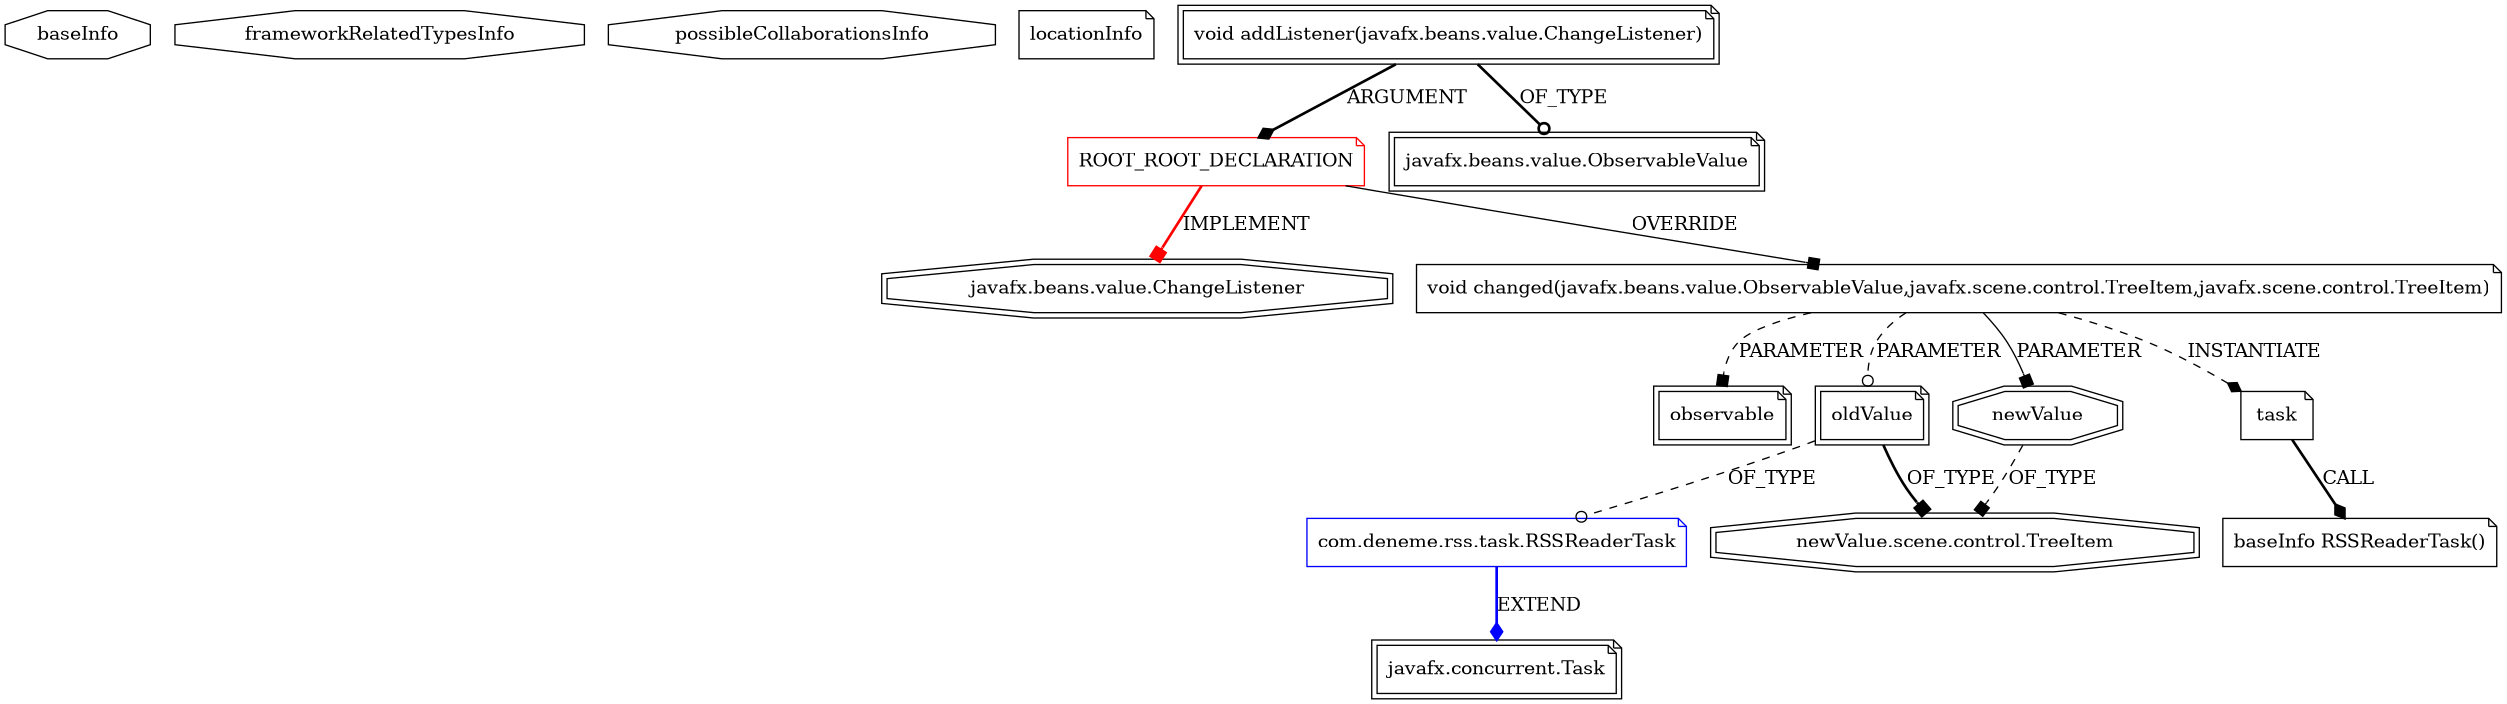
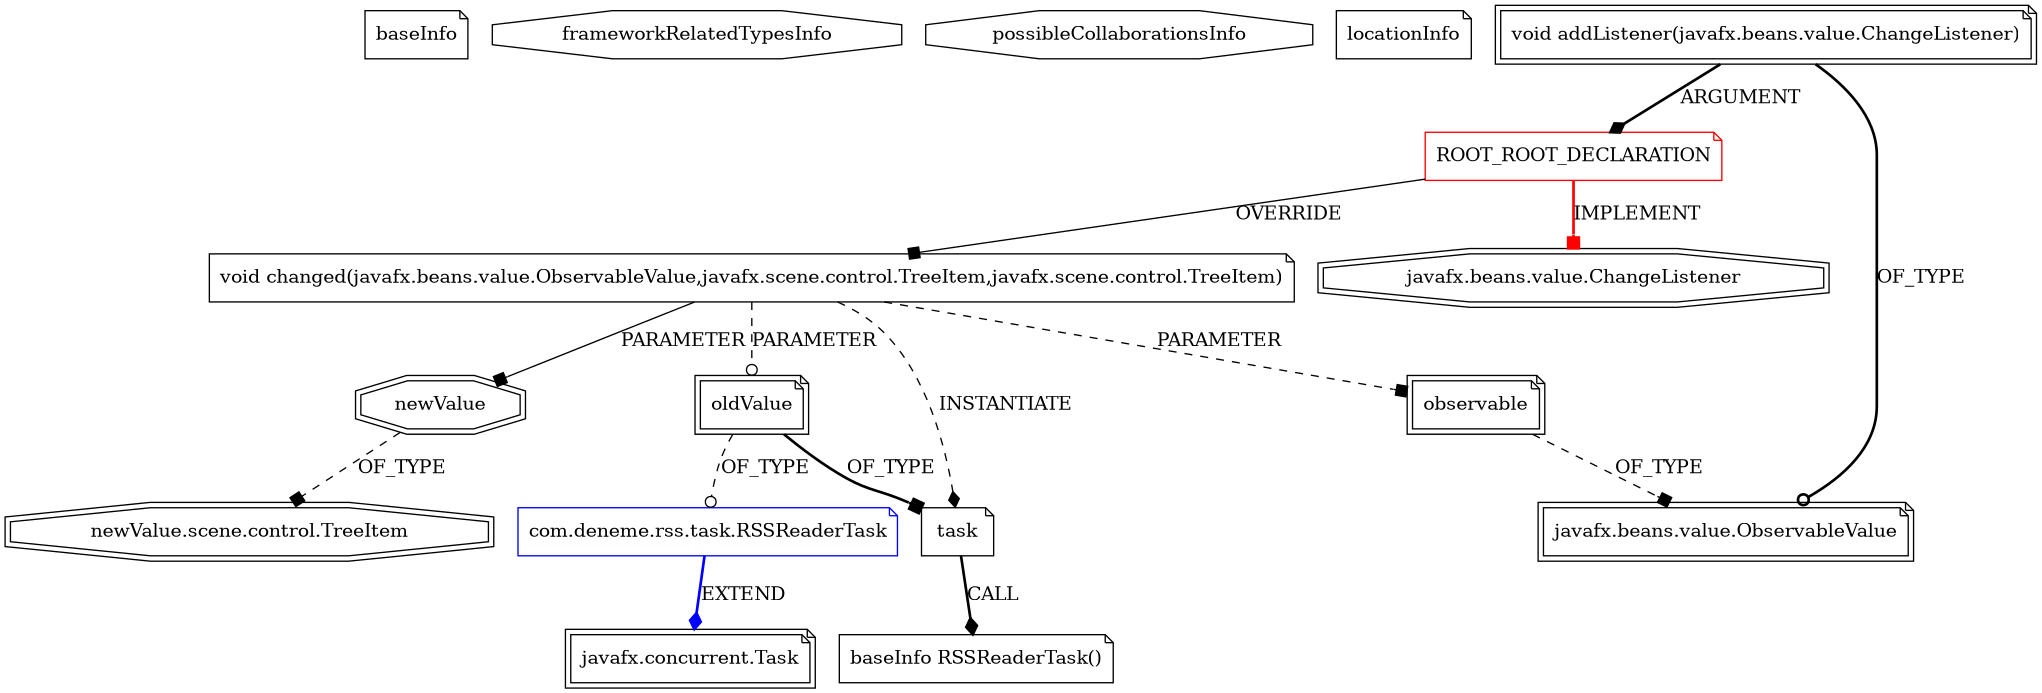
node "baseInfo": shape octagon -> note
edge "observable" -> "javafx.beans.value.ObservableValue": added, label "OF_TYPE"
edge "oldValue" -> "newValue.scene.control.TreeItem": now "oldValue" -> "task"
